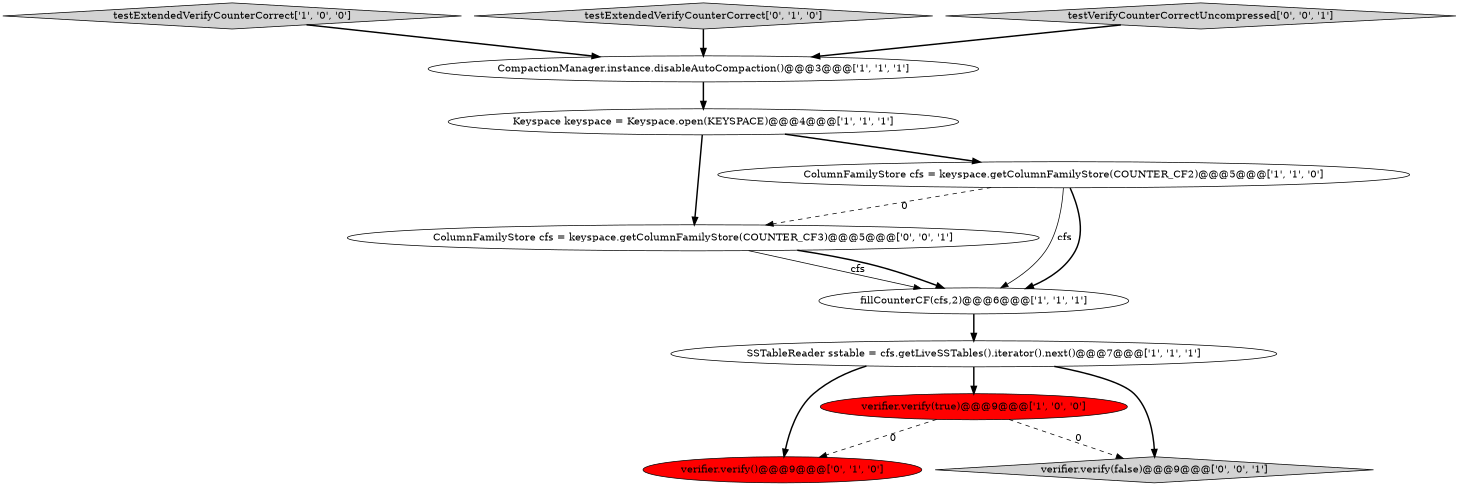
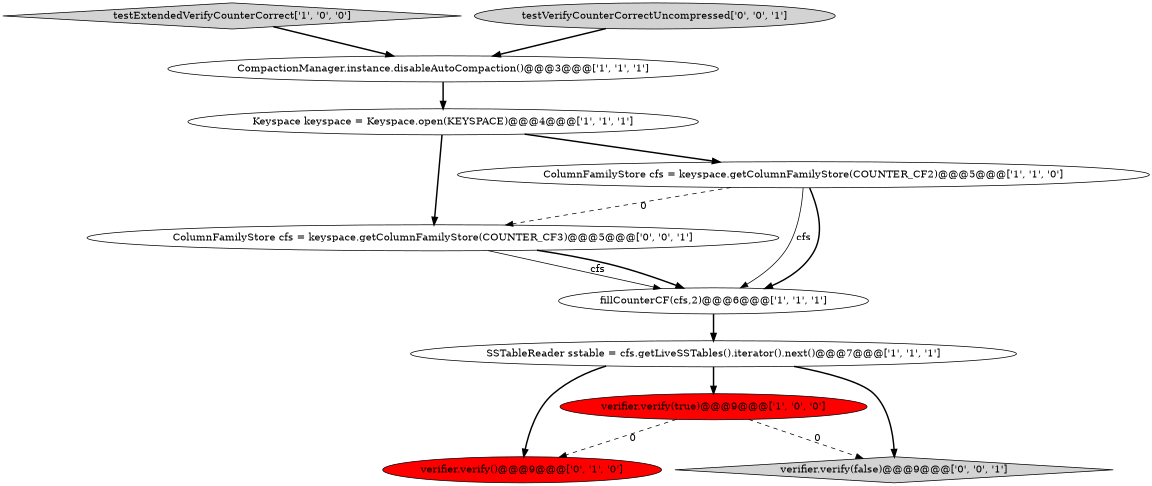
node "testExtendedVerifyCounterCorrect['0', '1', '0']": removed
node "testVerifyCounterCorrectUncompressed['0', '0', '1']": shape diamond -> ellipse
